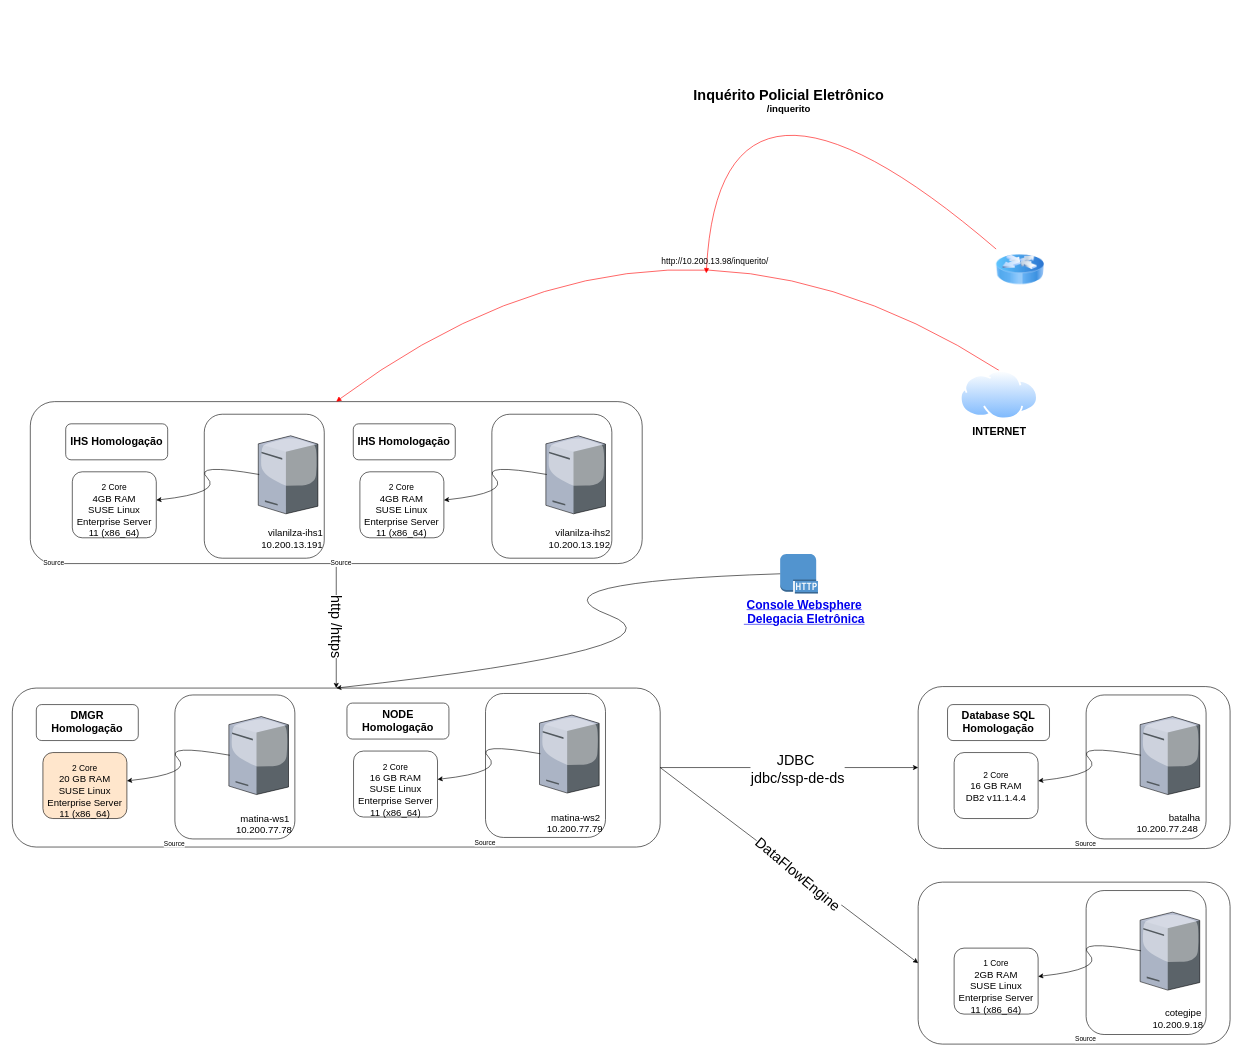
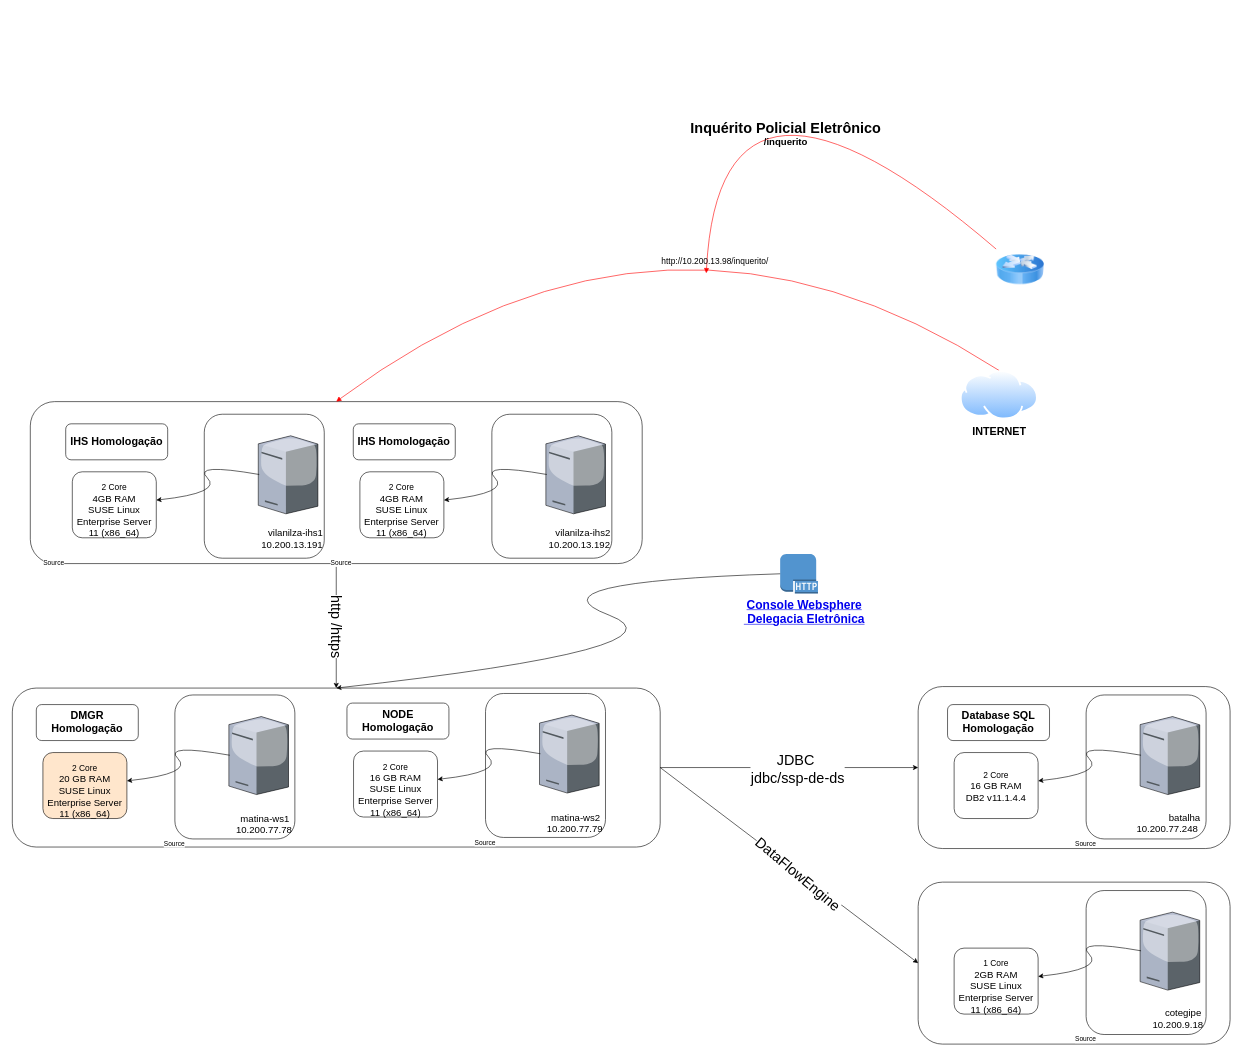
node "Inquérito Policial Eletrônico /inquerito": moved (789, 101) -> (786, 134)
